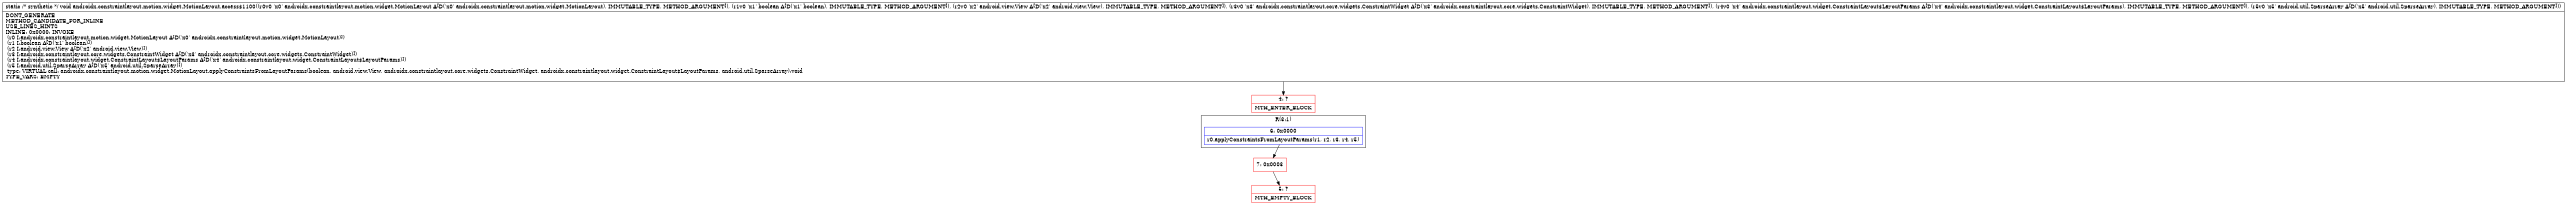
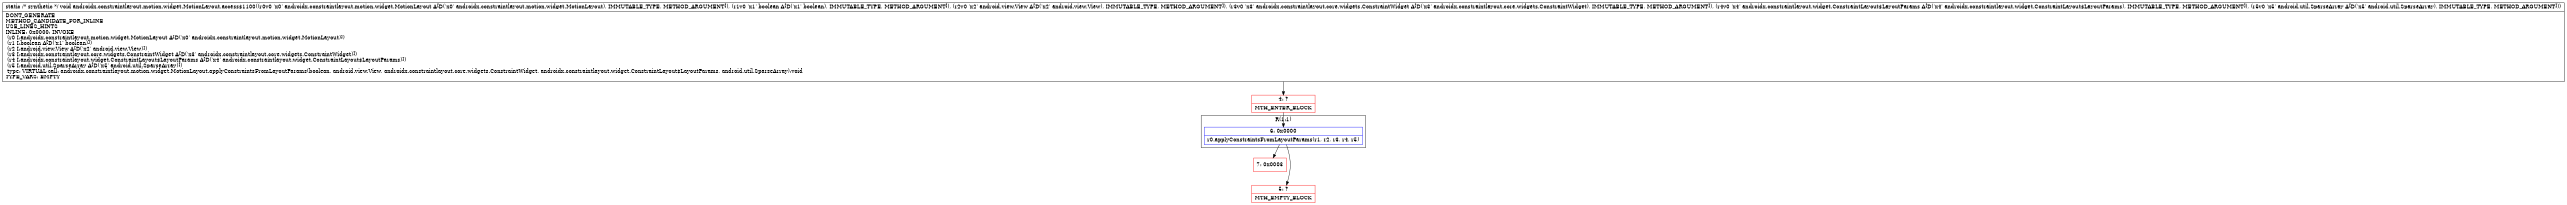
edge "4: ?" -> "6: 0x0000": added
cluster "R(3:1)": label "R(3:1)" -> "R(1:1)"
edge "7: 0x0003" -> "5: ?": now "6: 0x0000" -> "5: ?"
